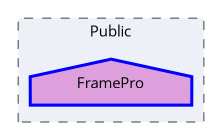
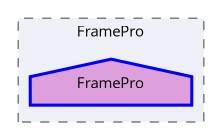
cluster "Public": label "Public" -> "FramePro"
